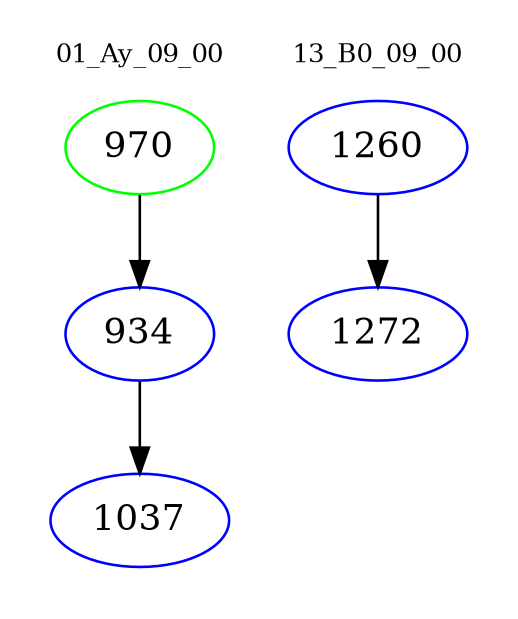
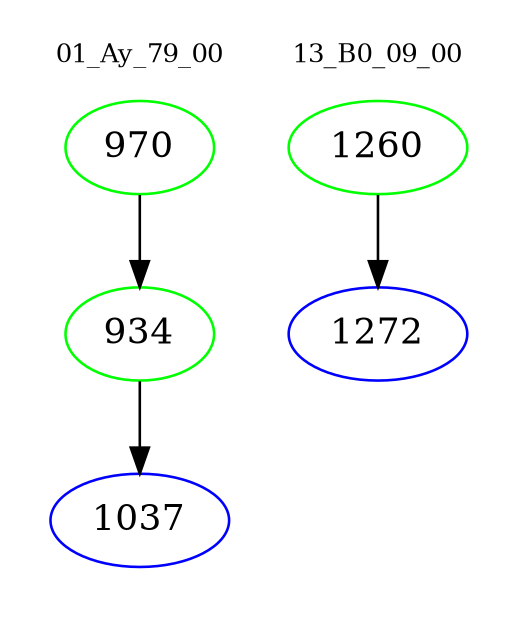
cluster "01_Ay_09_00": label "01_Ay_09_00" -> "01_Ay_79_00"
node "1260": color blue -> green
node "934": color blue -> green
